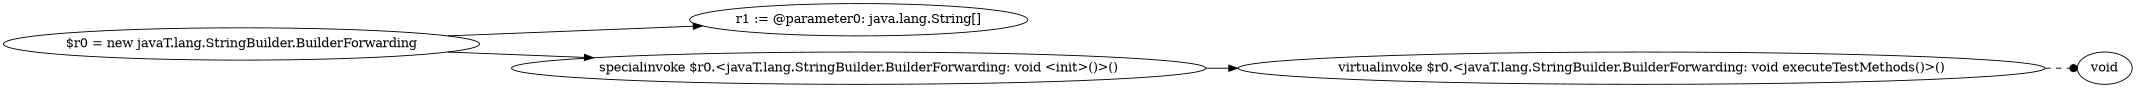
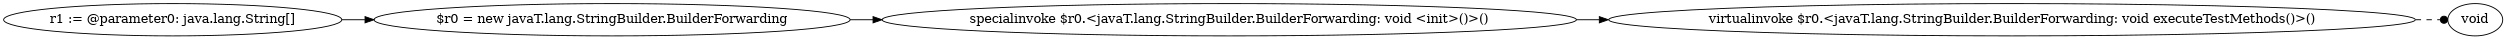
edge "$r0 = new javaT.lang.StringBuilder.BuilderForwarding" -> "r1 := @parameter0: java.lang.String[]": reversed
